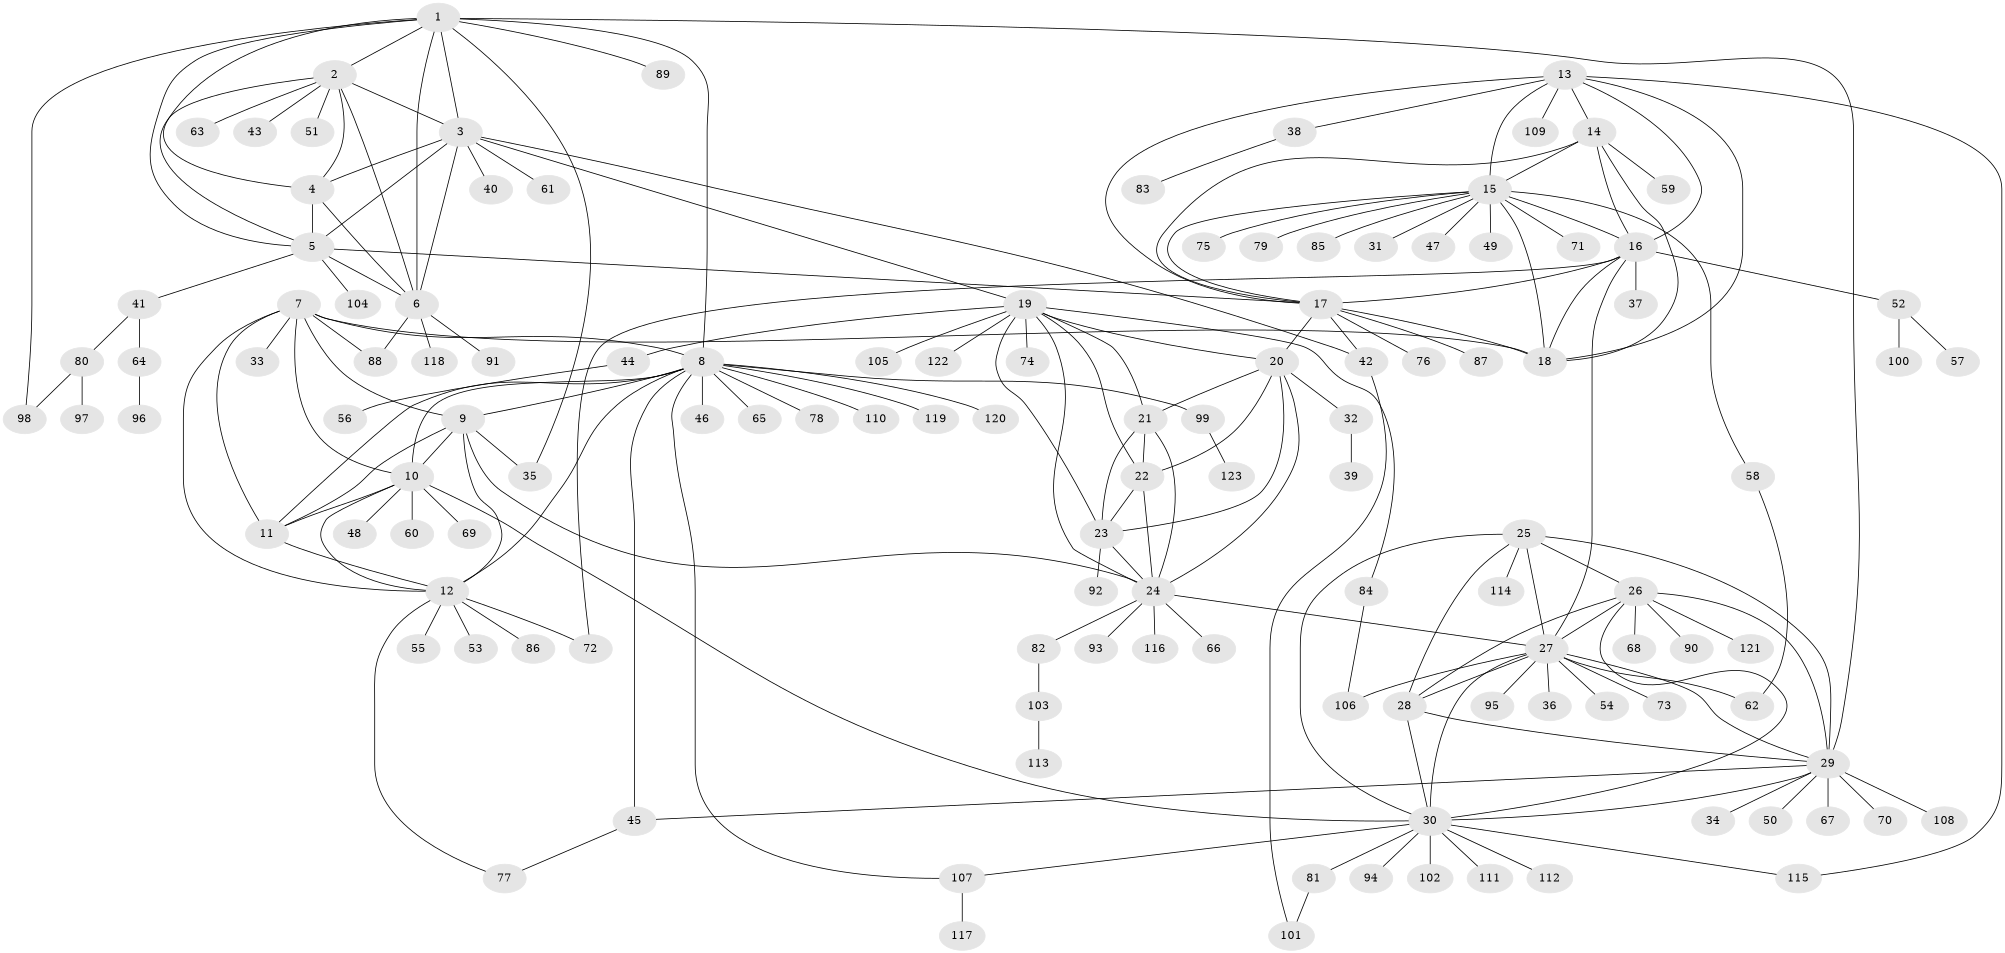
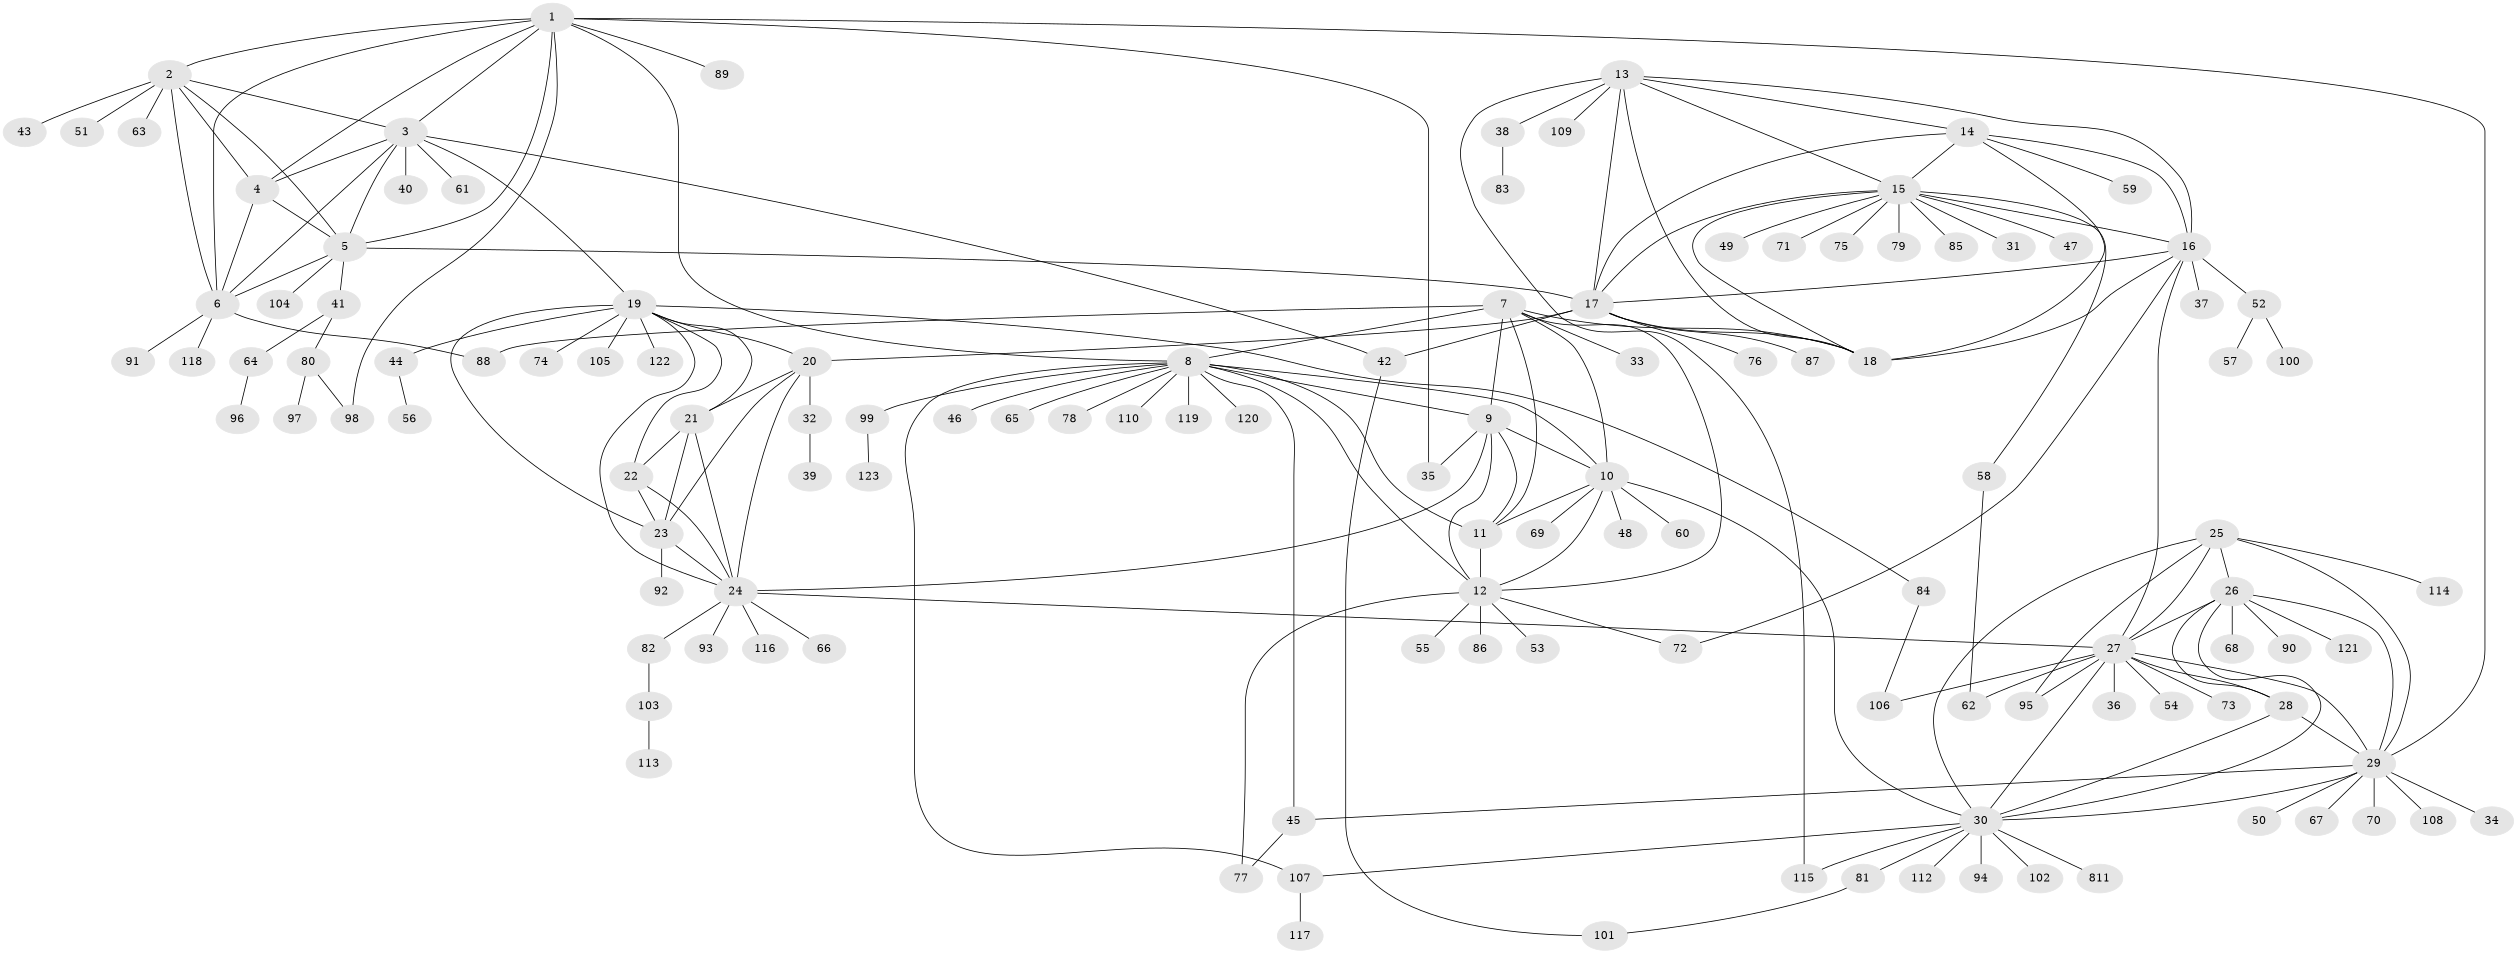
edge "20" -- "22": removed
edge "25" -- "28": now "25" -- "95"
node "111": label "111" -> "811"
